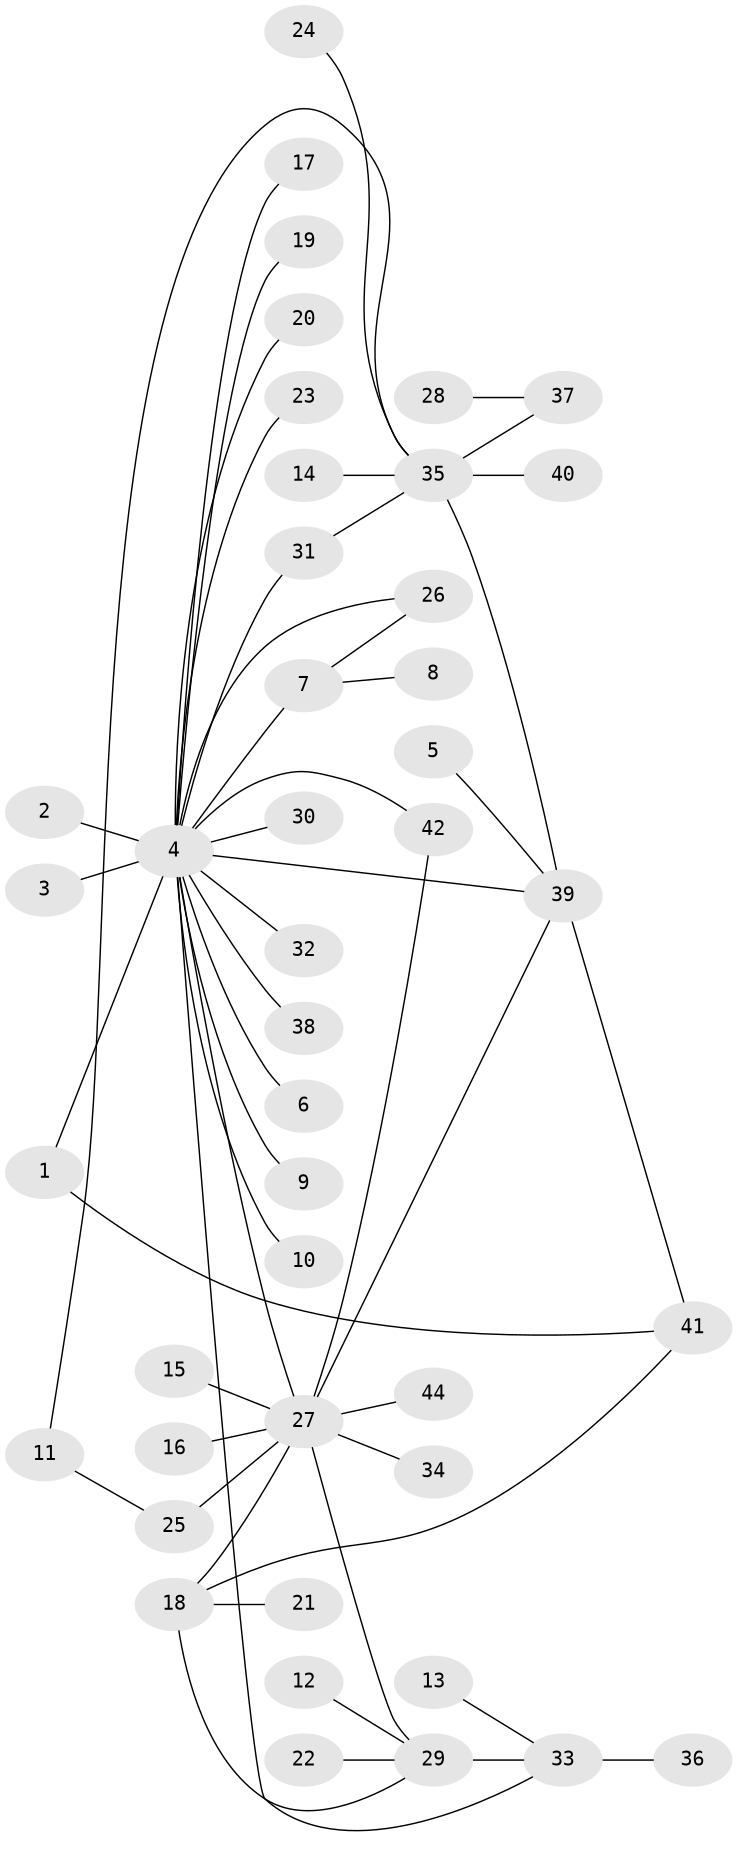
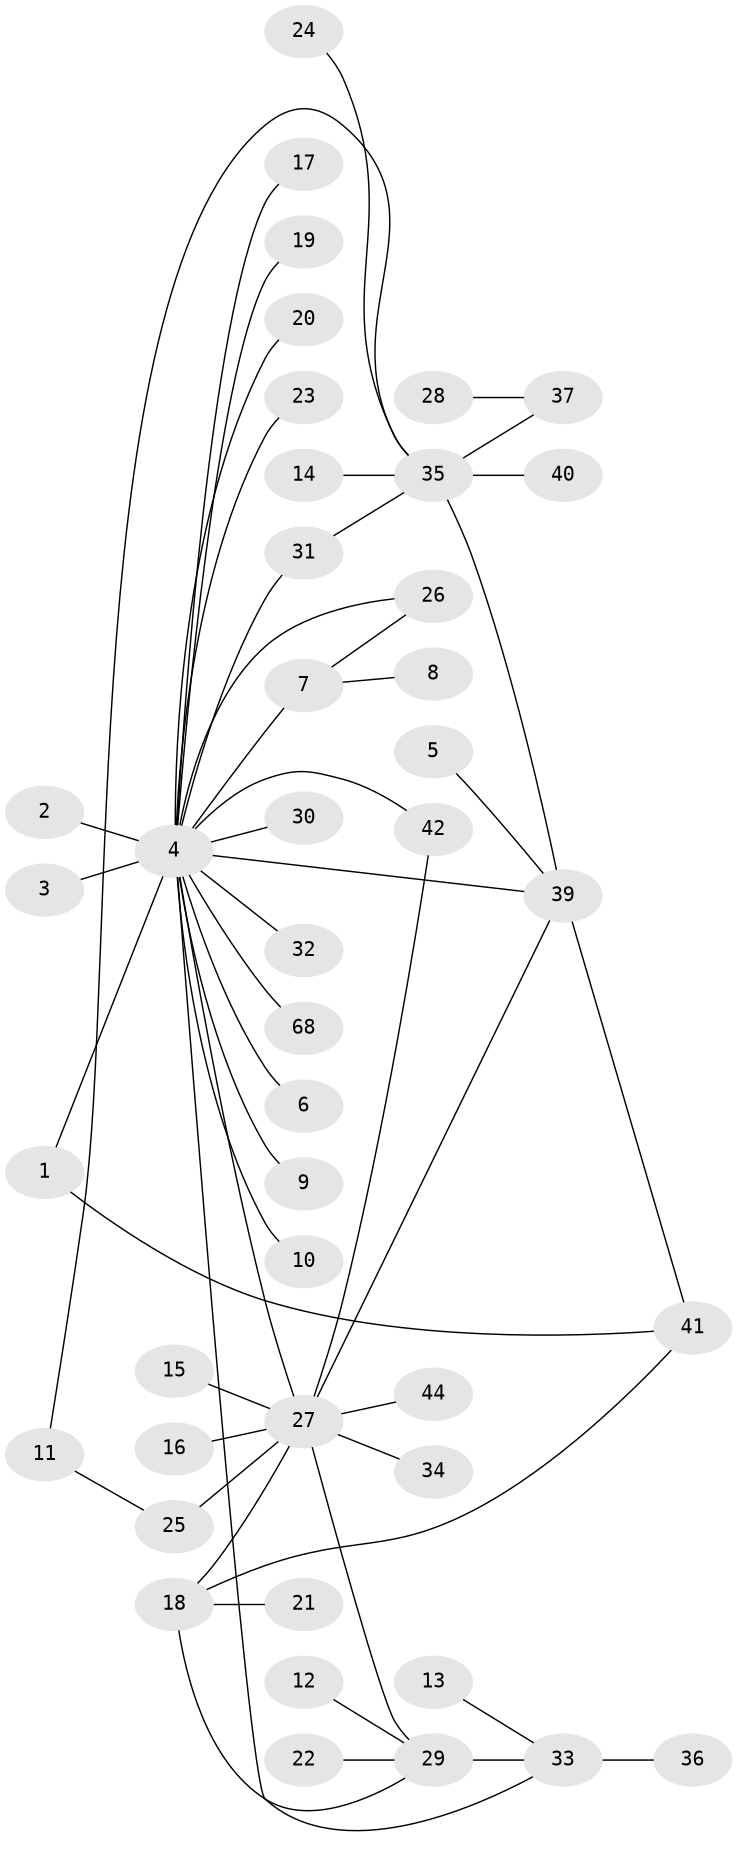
node "38": label "38" -> "68"
